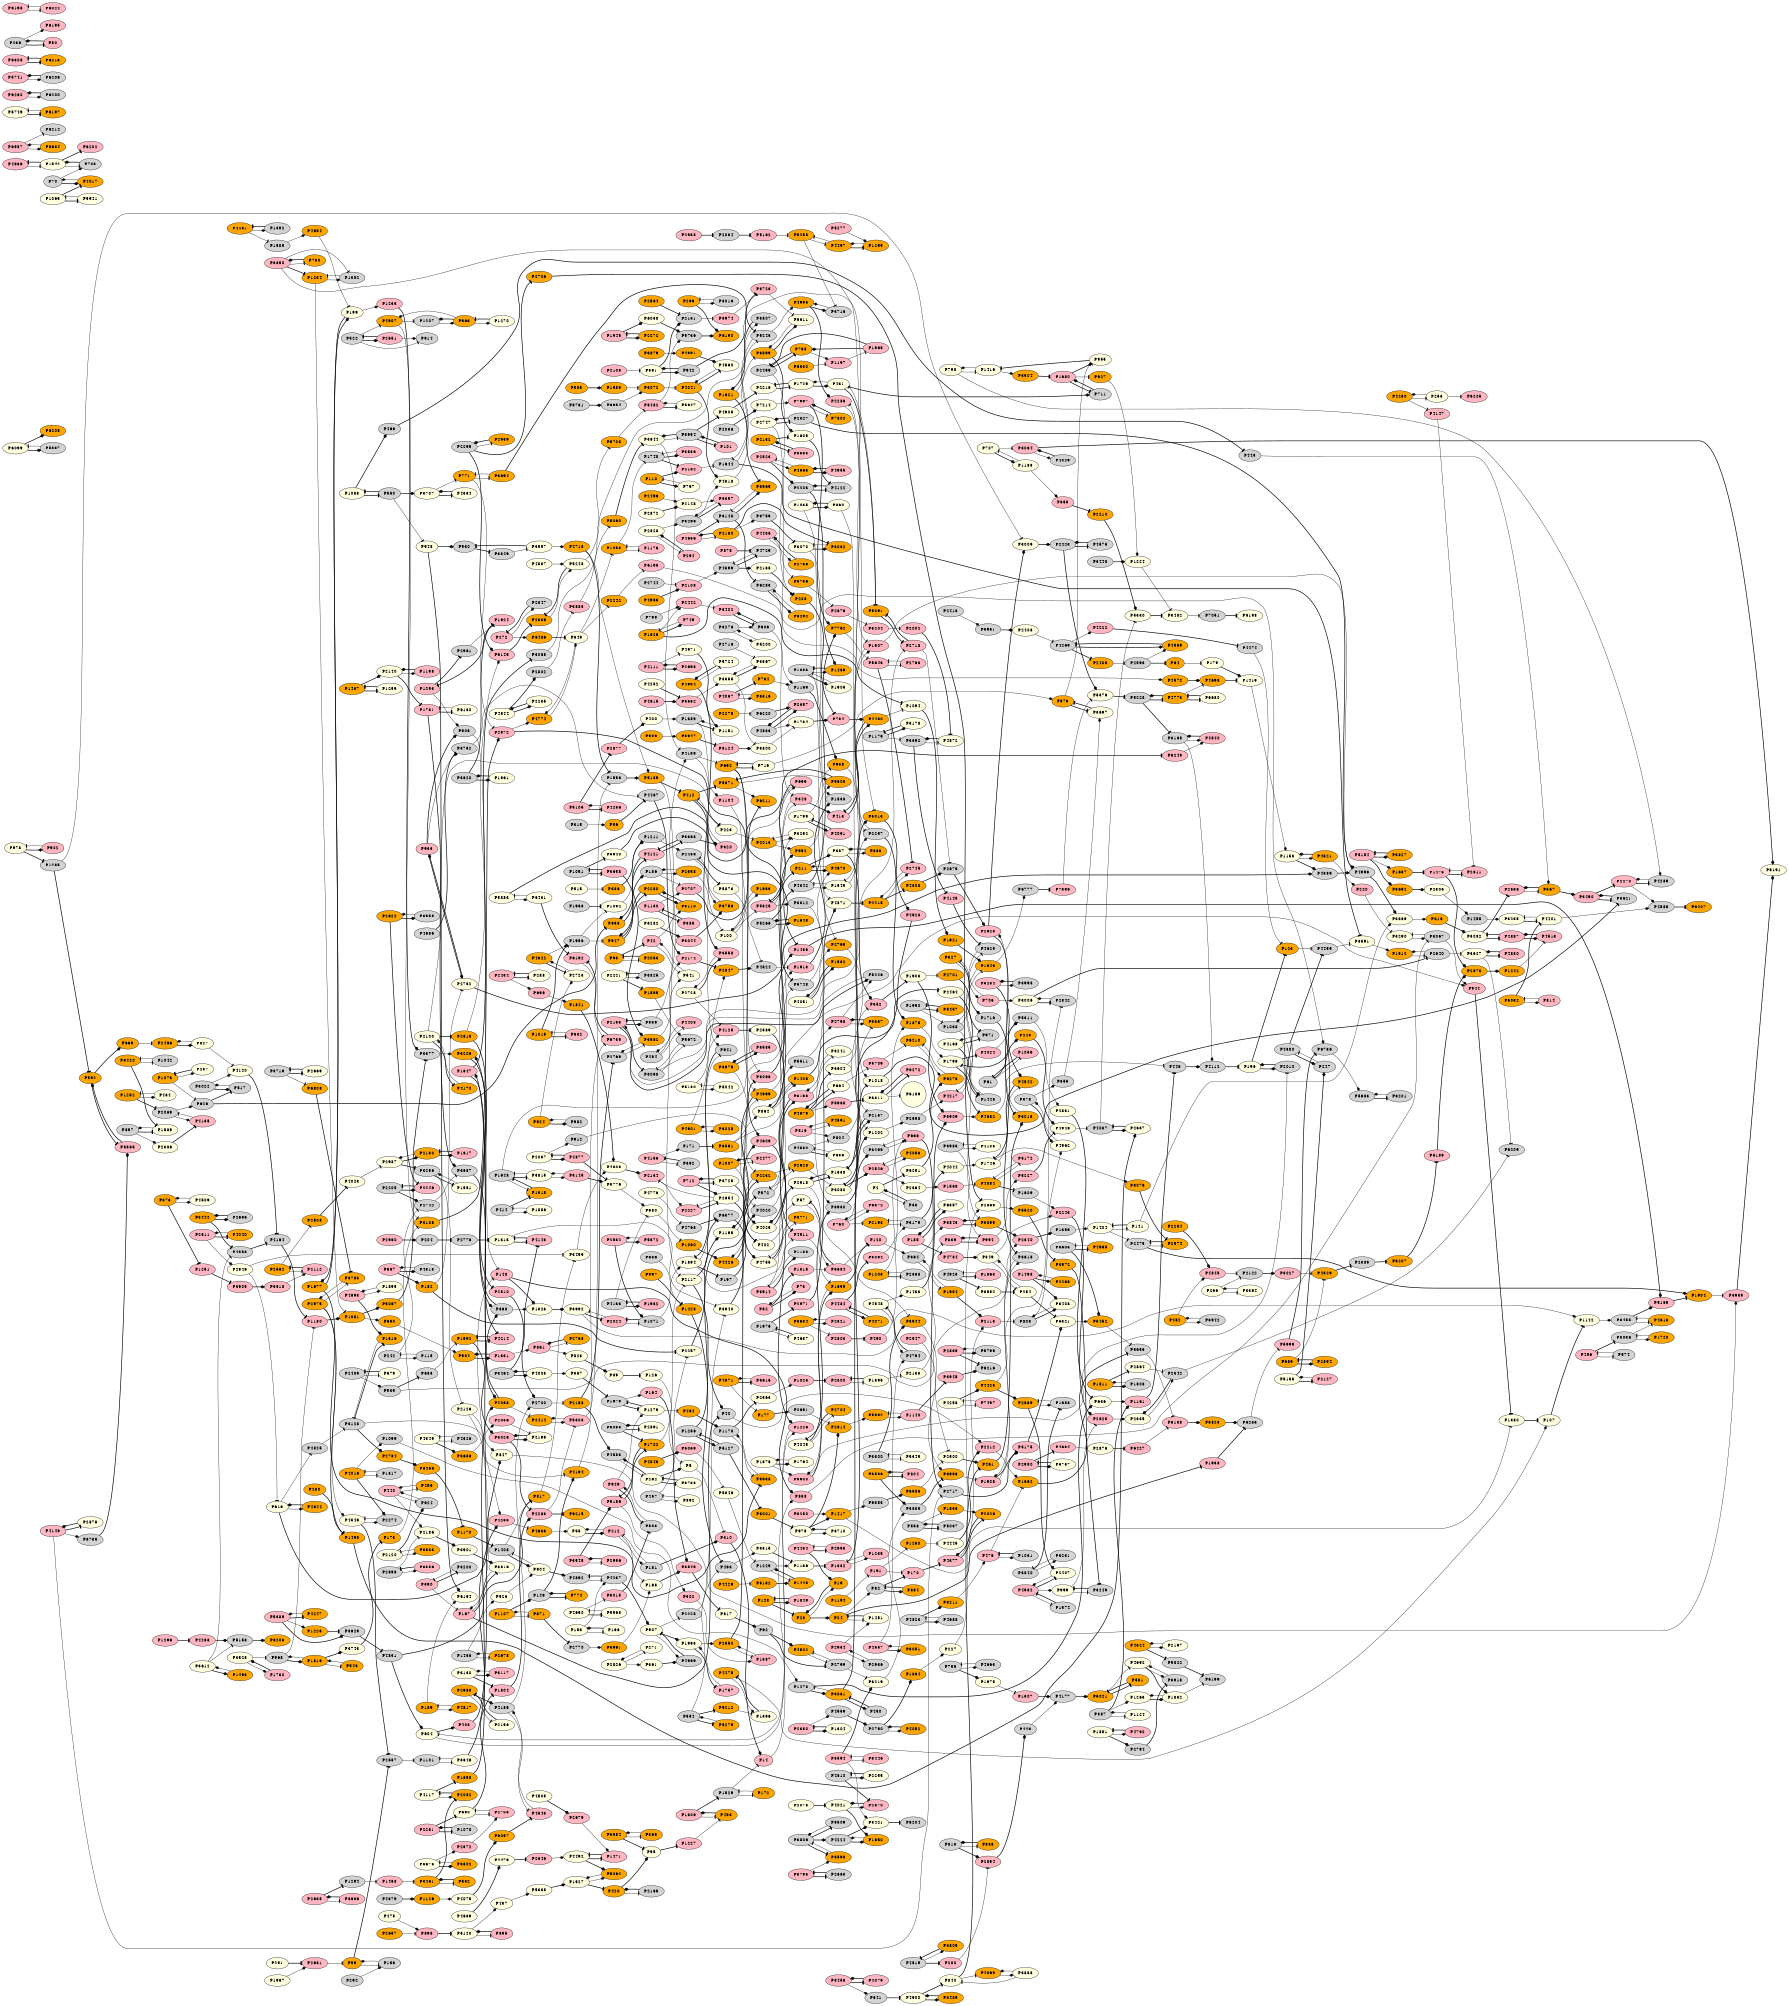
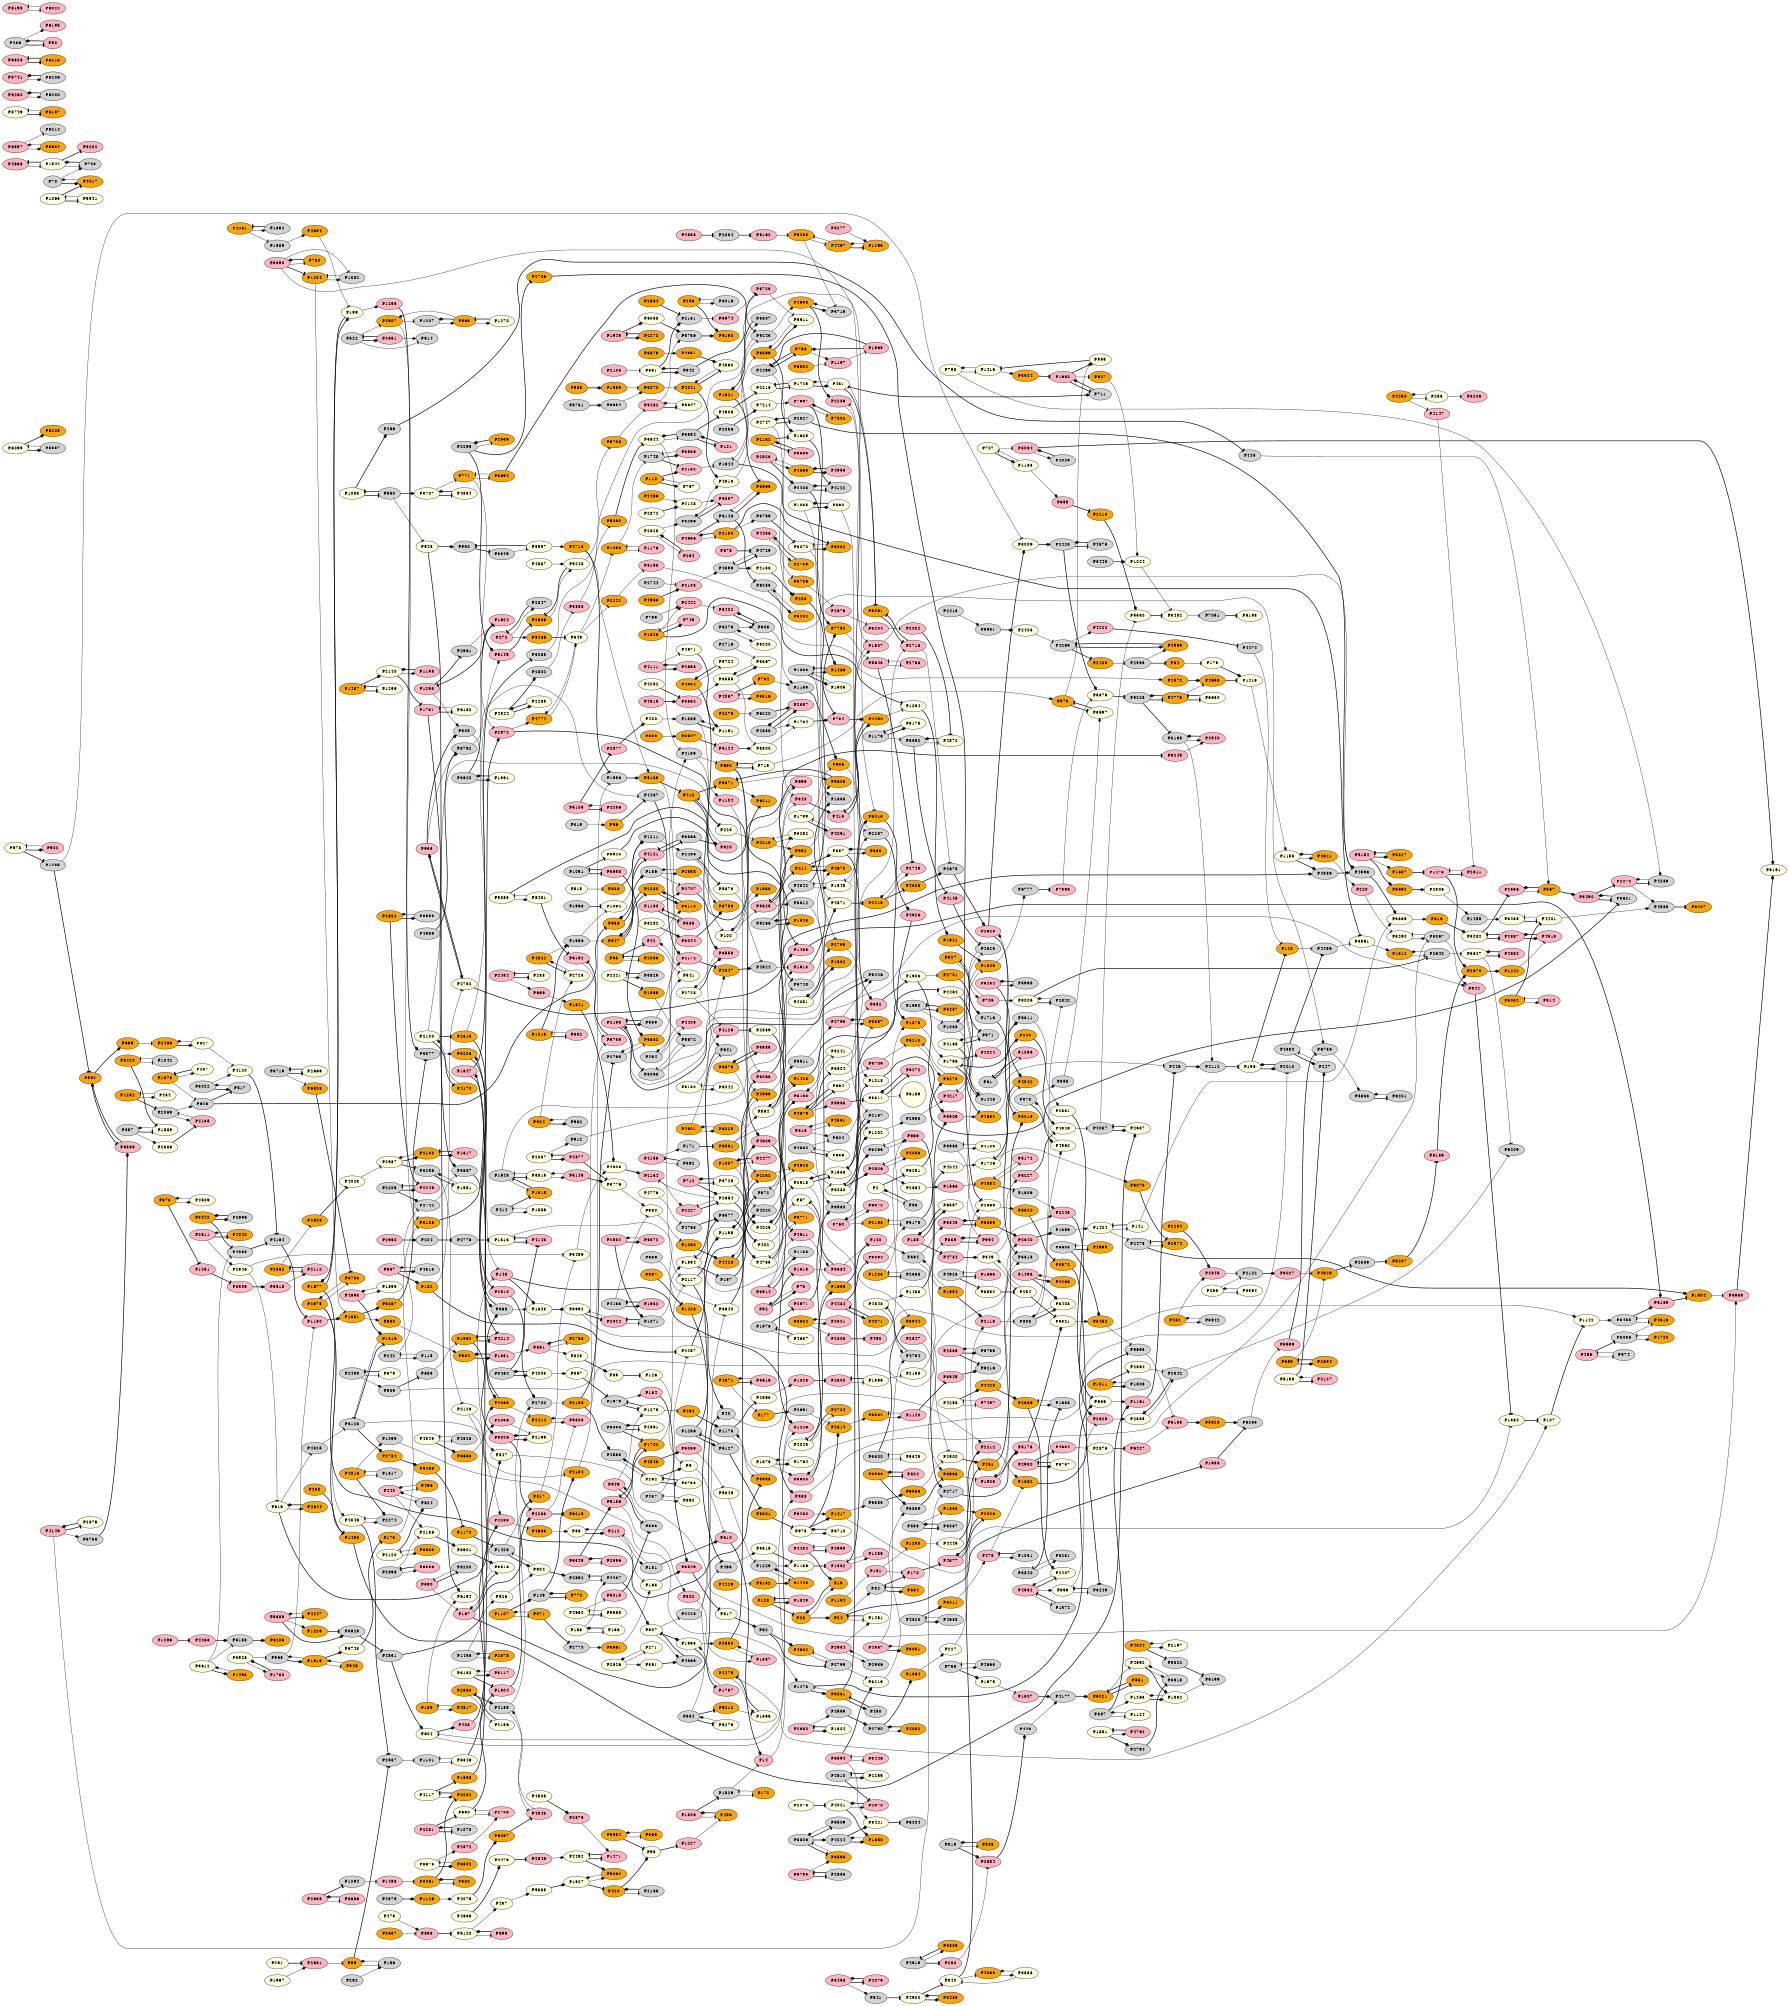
edge "P4091" -> "P1799": style bold -> solid
node "P5279": fillcolor orange -> lightyellow
